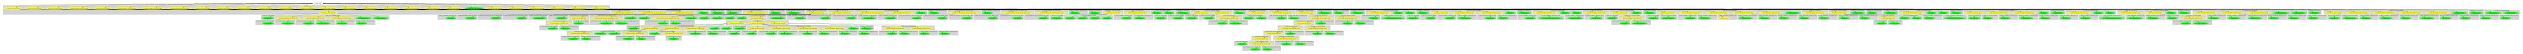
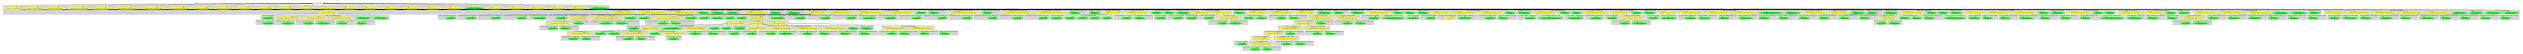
node "NT_EXPR_CALL_FUNCTION_25100": fillcolor yellow -> green
node "NT_EXPR_ASSIGNMENT_OPETATORS_25017": fillcolor yellow -> green
node "NT_ID_24967< col >": fillcolor green -> yellow
node "NT_ID_25012< col >": fillcolor yellow -> green
node "NT_EXPR_CALL_FUNCTION_24836": fillcolor yellow -> green
